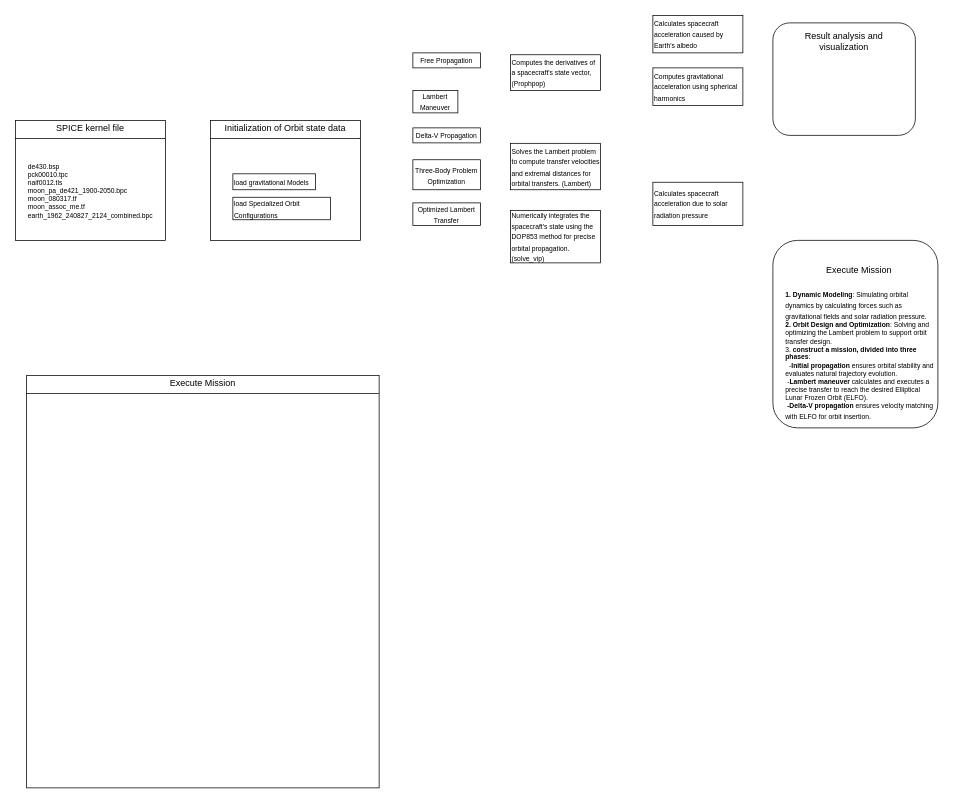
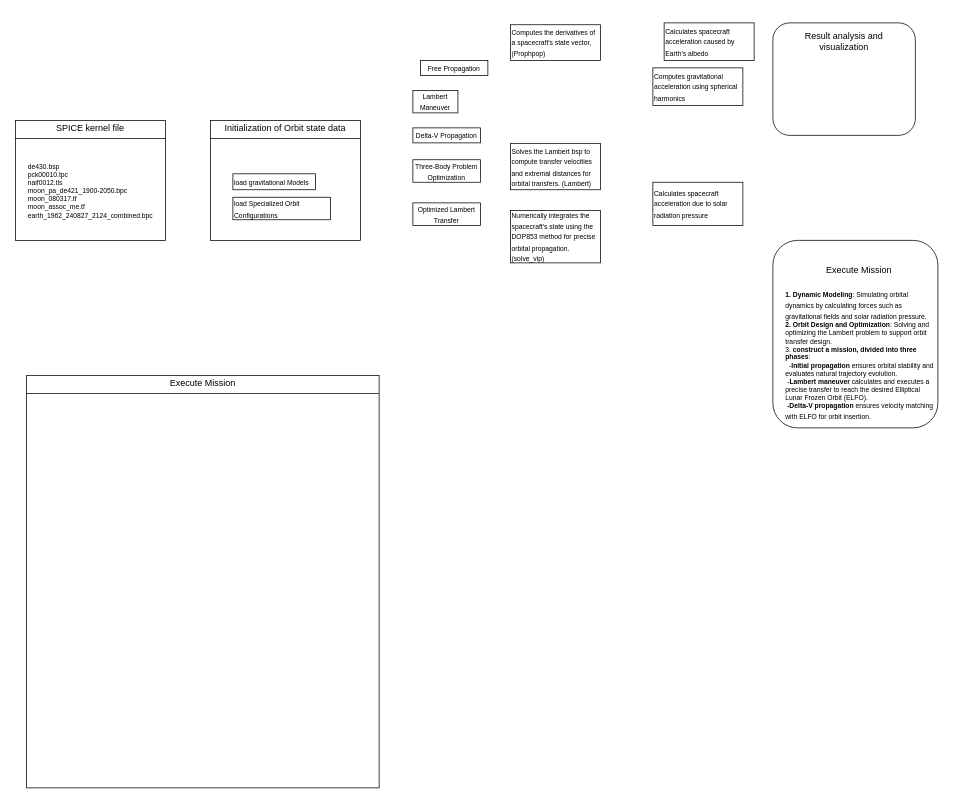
node "Calculates spacecraft acceleration caused by Earth's albedo": moved (698, 34) -> (709, 42)
node "Free Propagation": moved (447, 60) -> (454, 68)
node "Computes the derivatives of a spacecraft's state vector,(Prophpop)": moved (555, 73) -> (555, 43)
node "Solves the Lambert problem to compute transfer velocities and extremal distances for orbital transfers. (Lambert)": label "Solves the Lambert problem to compute transfer velocities and extremal distances for orbital transfers. (Lambert)" -> "Solves the Lambert bsp to compute transfer velocities and extremal distances for orbital transfers. (Lambert)"
node "Three-Body Problem Optimization": size 68x30 -> 68x23
